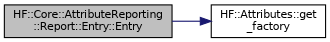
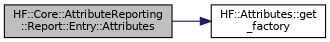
node "HF::Core::AttributeReporting ::Report::Entry::Entry": label "HF::Core::AttributeReporting ::Report::Entry::Entry" -> "HF::Core::AttributeReporting ::Report::Entry::Attributes"
